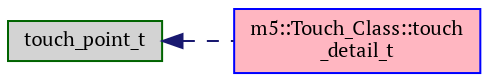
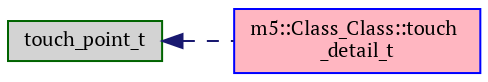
node "m5::Touch_Class::touch _detail_t": label "m5::Touch_Class::touch _detail_t" -> "m5::Class_Class::touch _detail_t"
